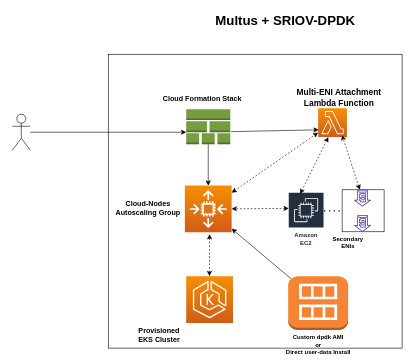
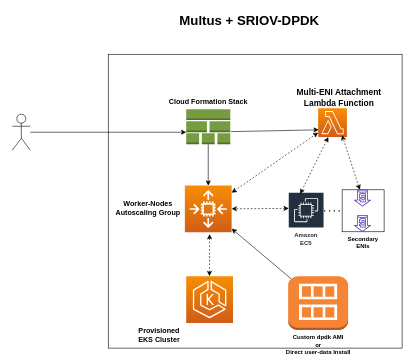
node "Multus + SRIOV-DPDK": moved (285, 21) -> (249, 21)
node "Cloud Formation Stack": moved (202, 99) -> (208, 102)
node "Cloud-Nodes Autoscaling Group": label "Cloud-Nodes Autoscaling Group" -> "Worker-Nodes Autoscaling Group"
node "Amazon EC2": label "Amazon EC2" -> "Amazon EC5"
node "Secondary ENIs": moved (348, 243) -> (363, 243)
